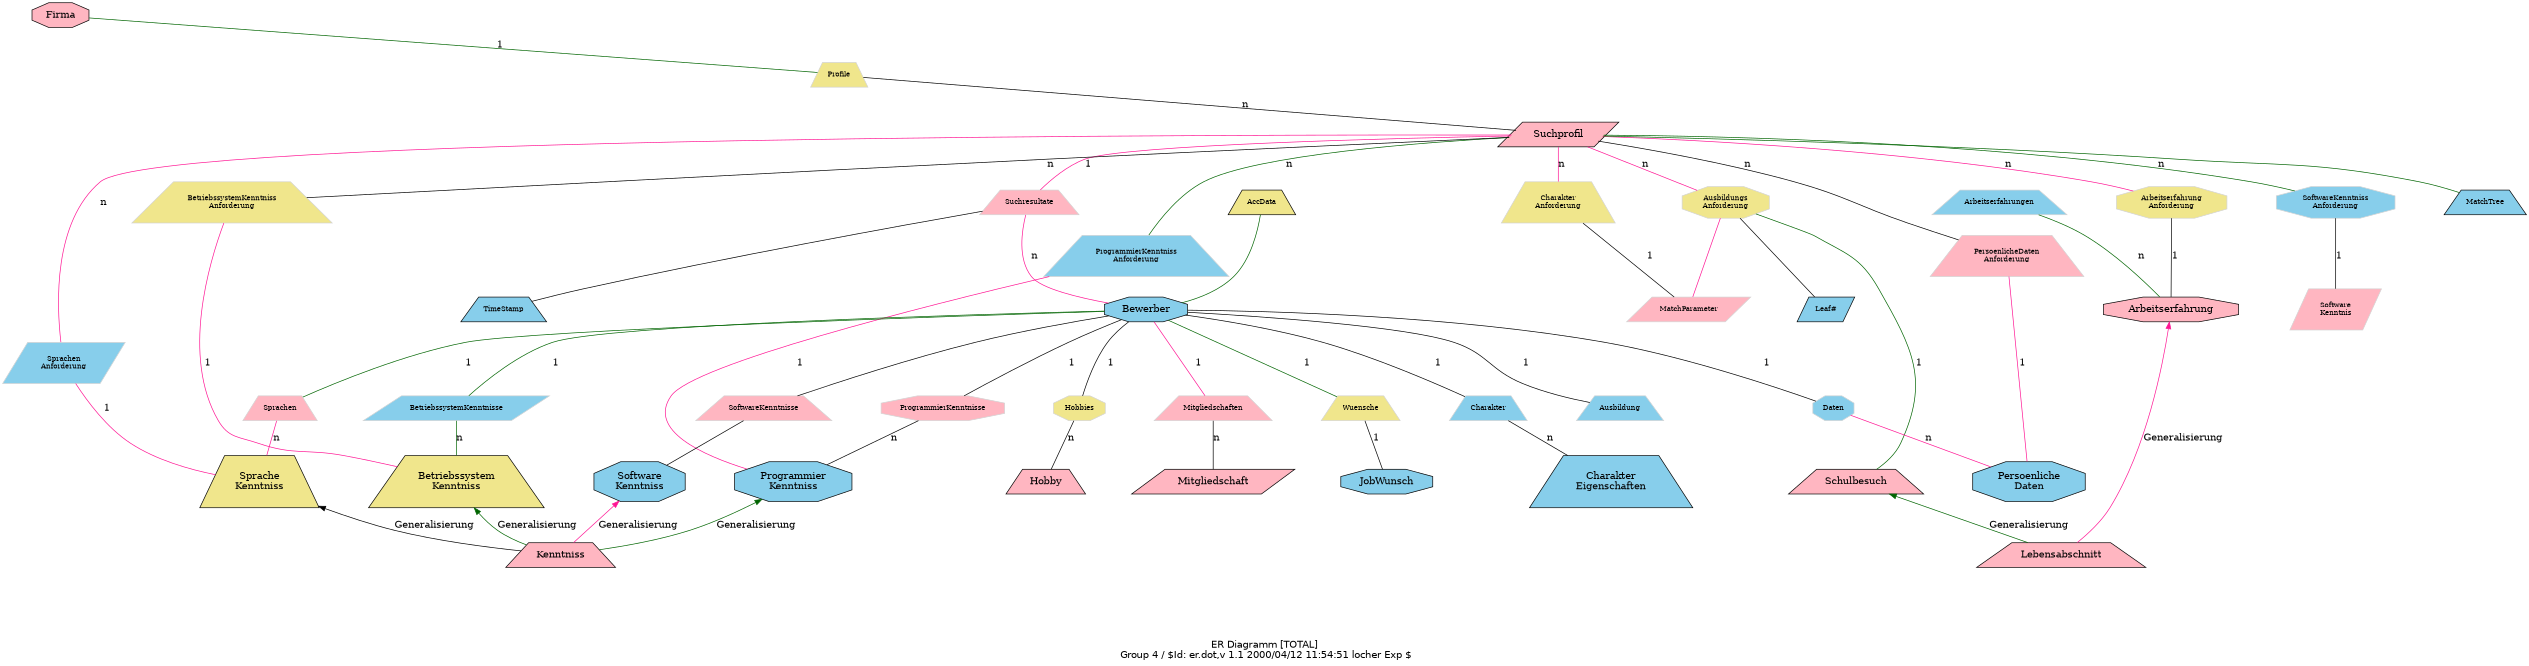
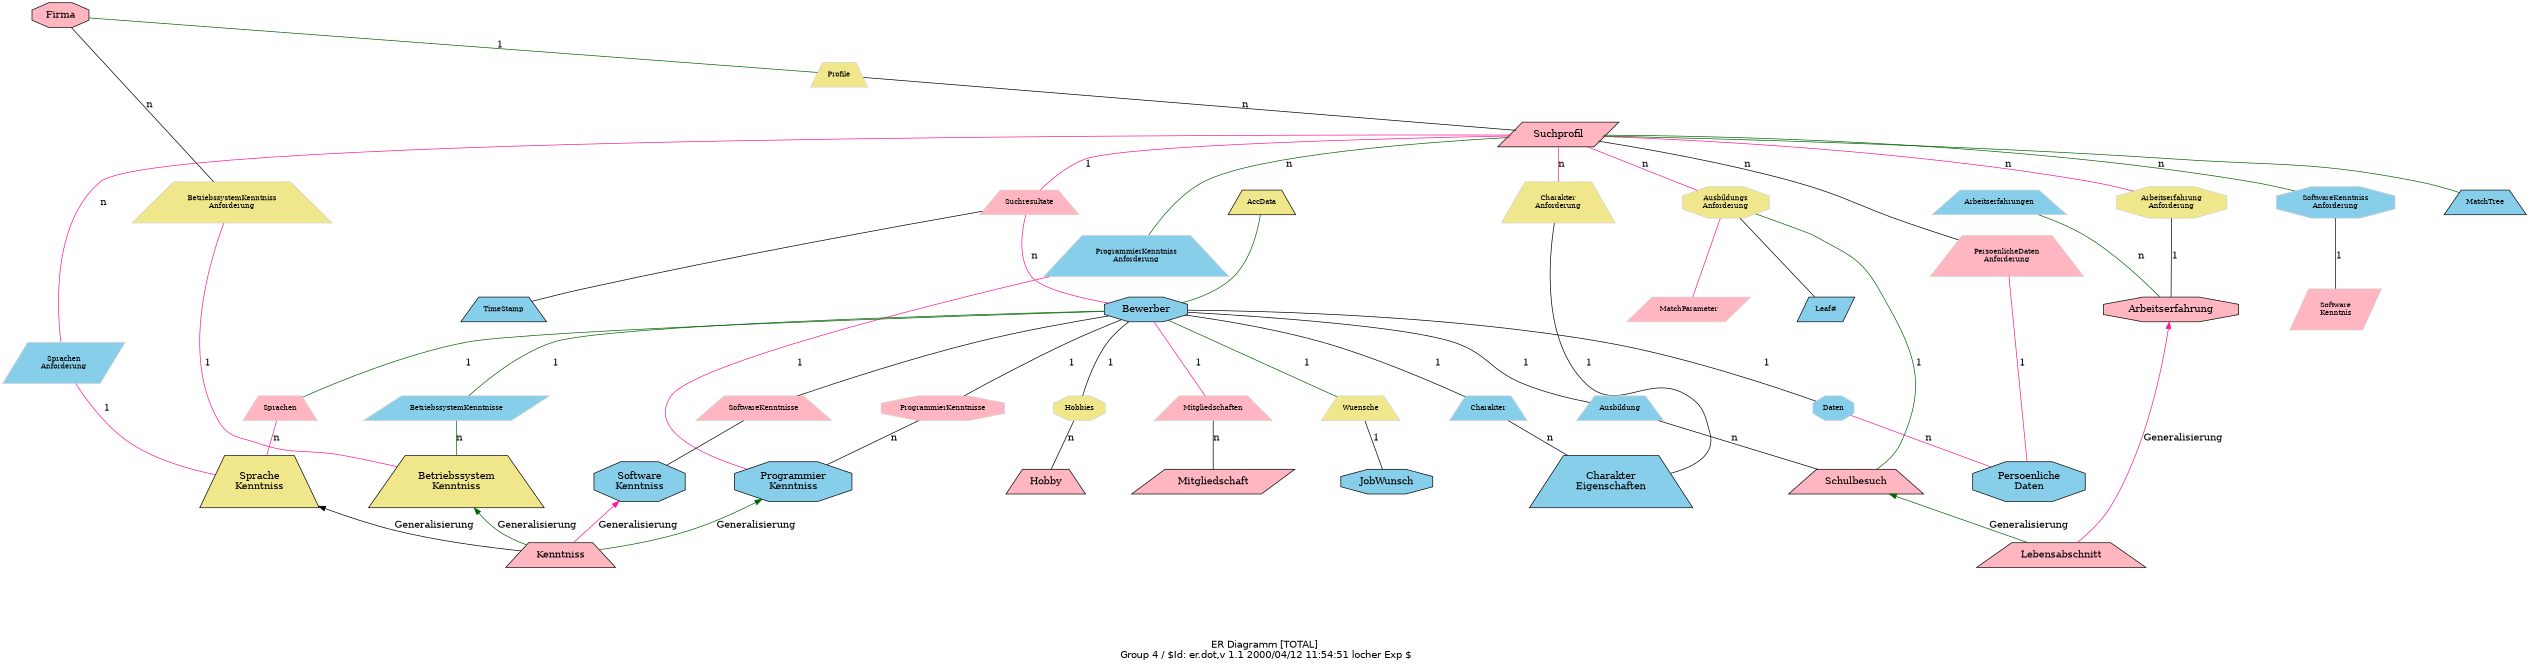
edge "Suchprofil" -- "BetriebssystemKenntniss Anforderung": now "Firma" -- "BetriebssystemKenntniss Anforderung"
edge "Charakter Anforderung" -- "MatchParameter": now "Charakter Anforderung" -- "Charakter Eigenschaften"
edge "Ausbildung" -- "Schulbesuch": added, label "n"
